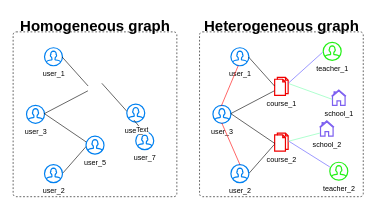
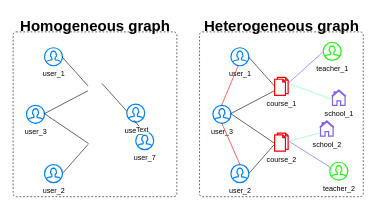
node "user_5": removed
